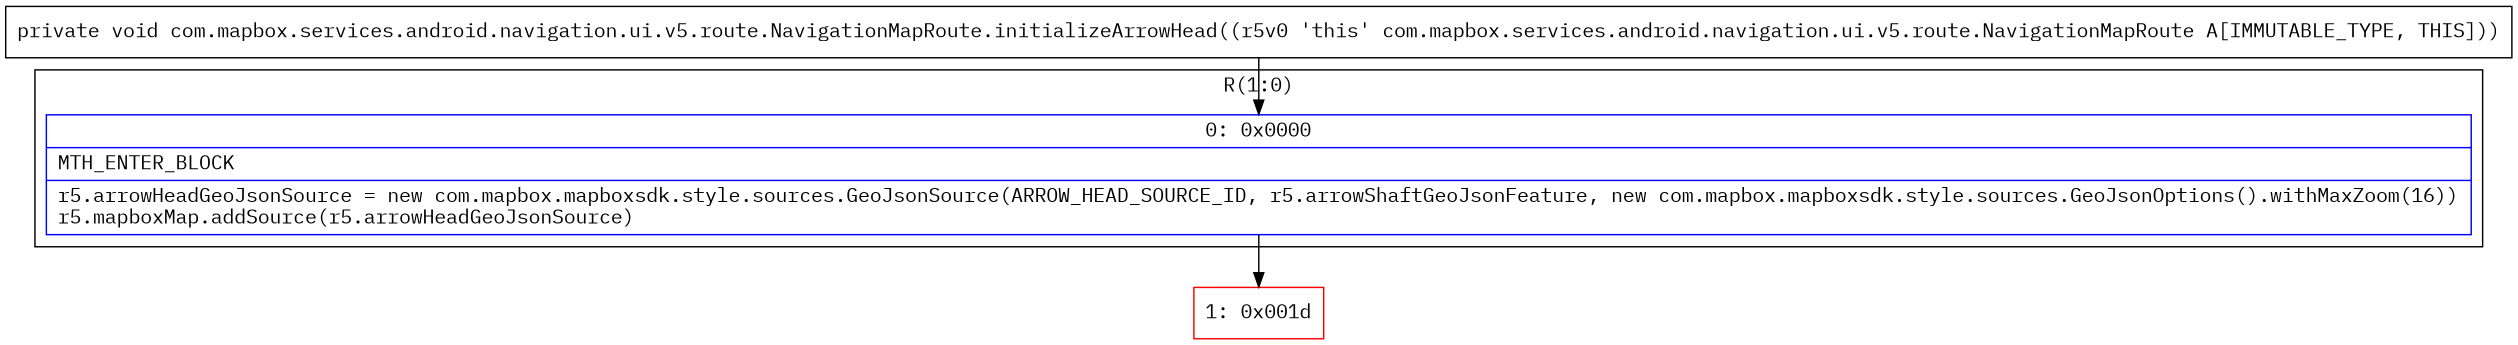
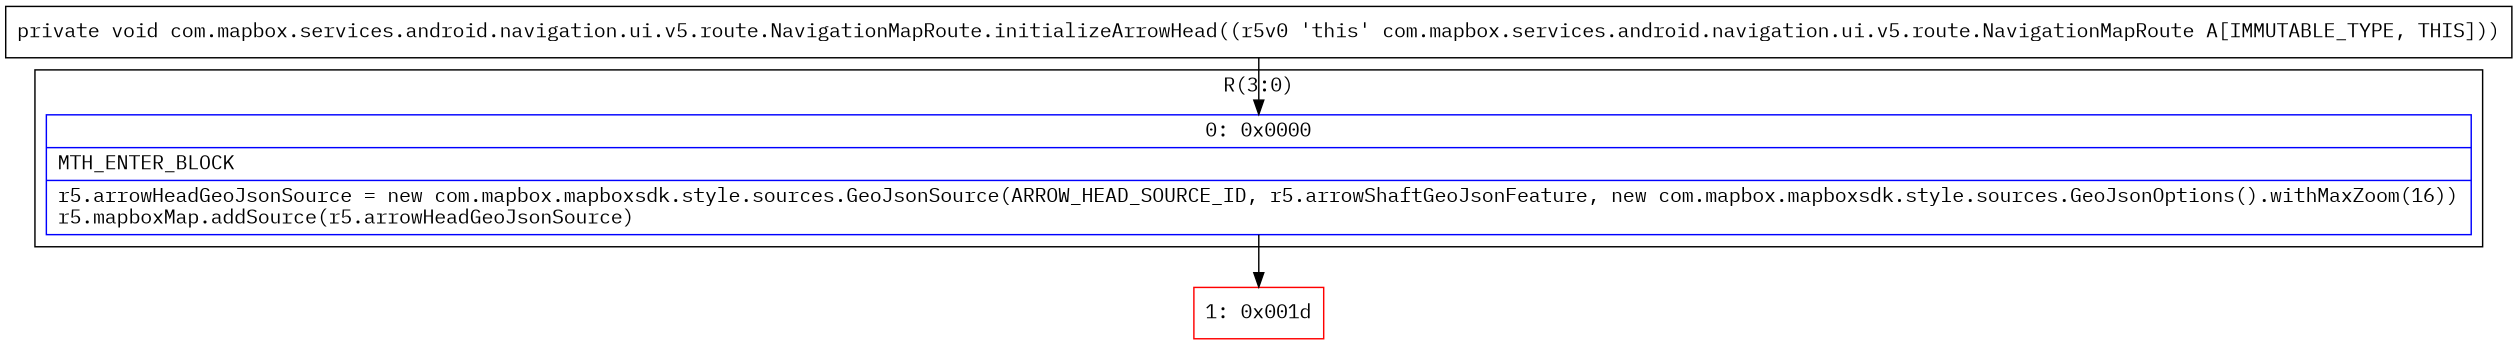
cluster "R(1:0)": label "R(1:0)" -> "R(3:0)"
